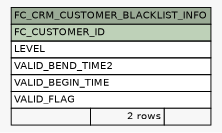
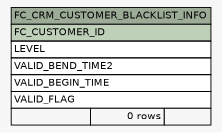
node "FC_CRM_CUSTOMER_BLACKLIST_INFO": text "2 rows" -> "0 rows"
